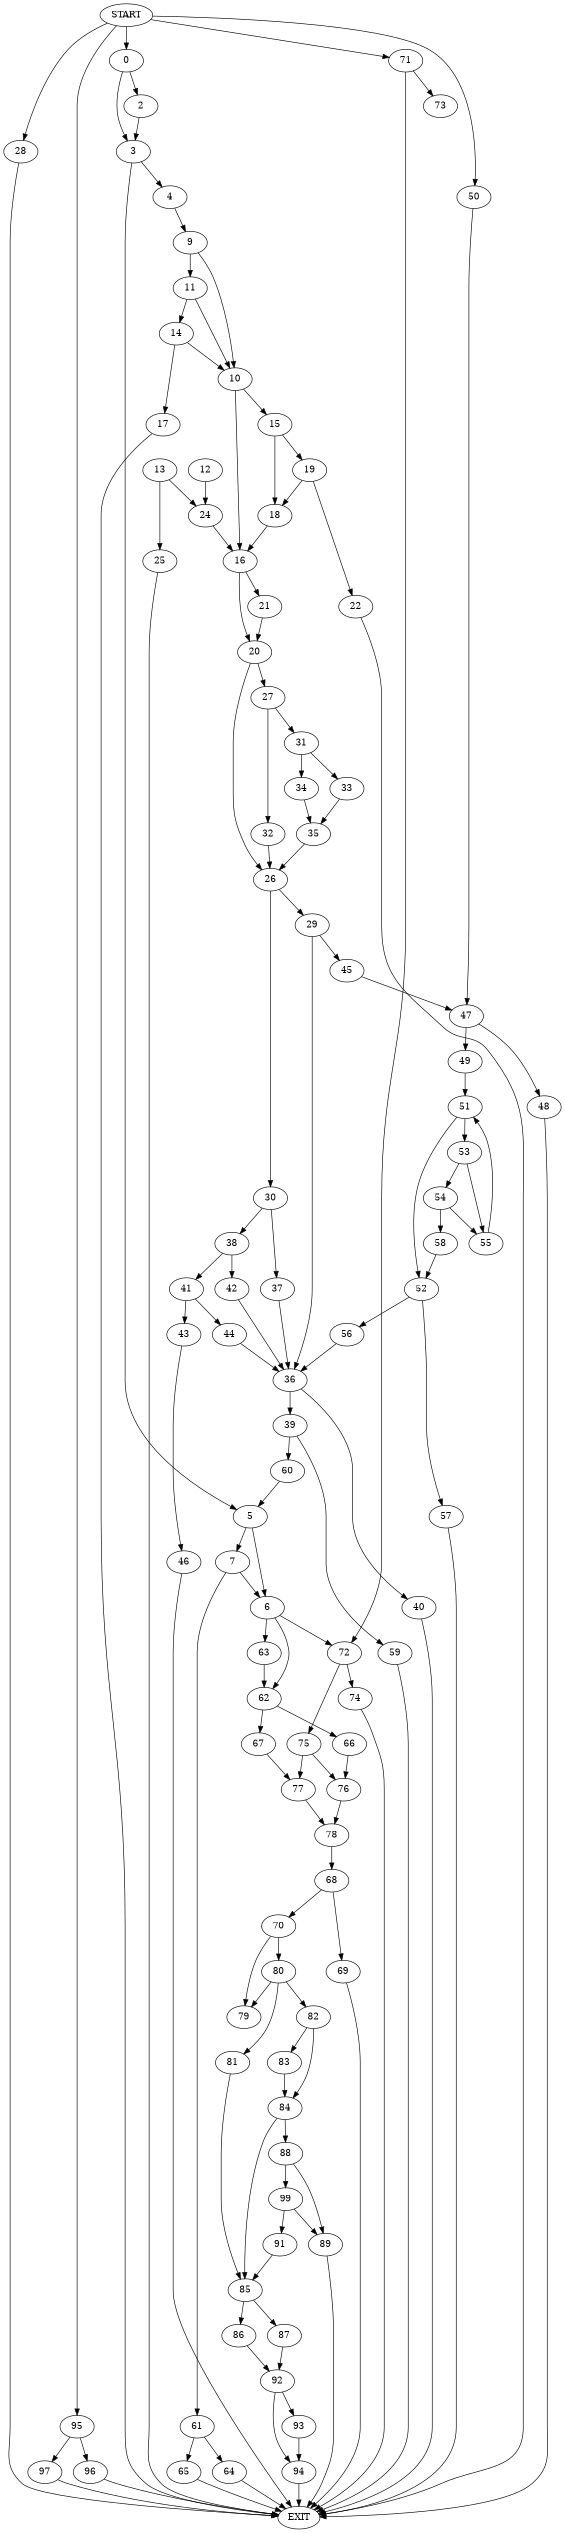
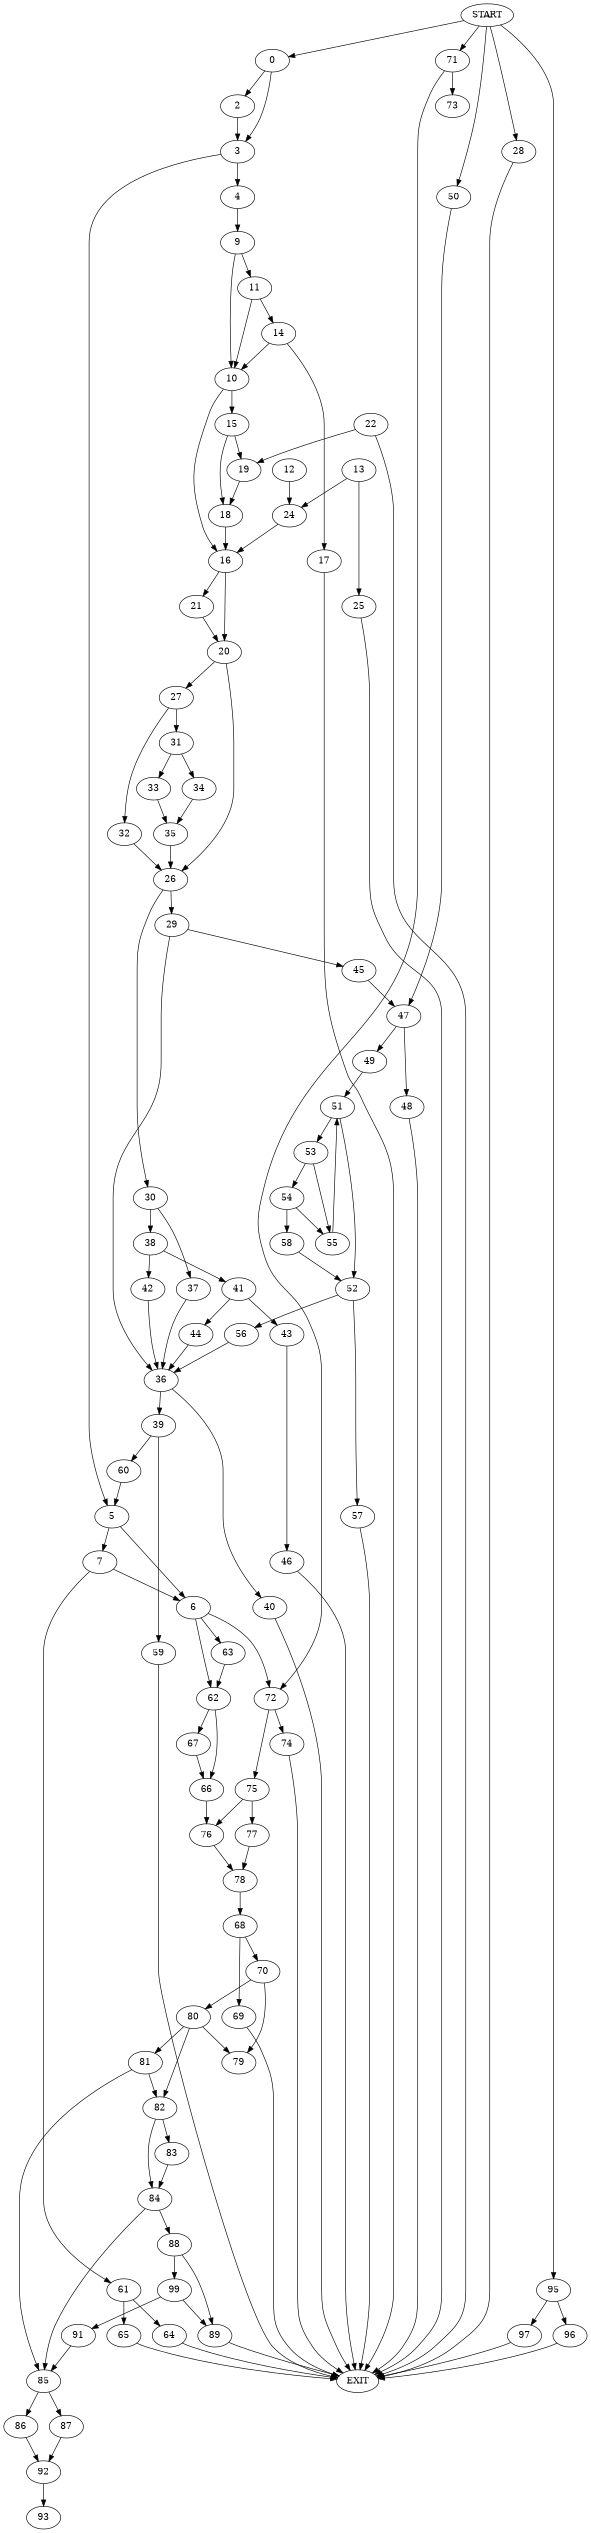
edge "19" -> "22": reversed
edge "67" -> "77": now "67" -> "66"
edge "81" -> "82": added
node "94": removed
